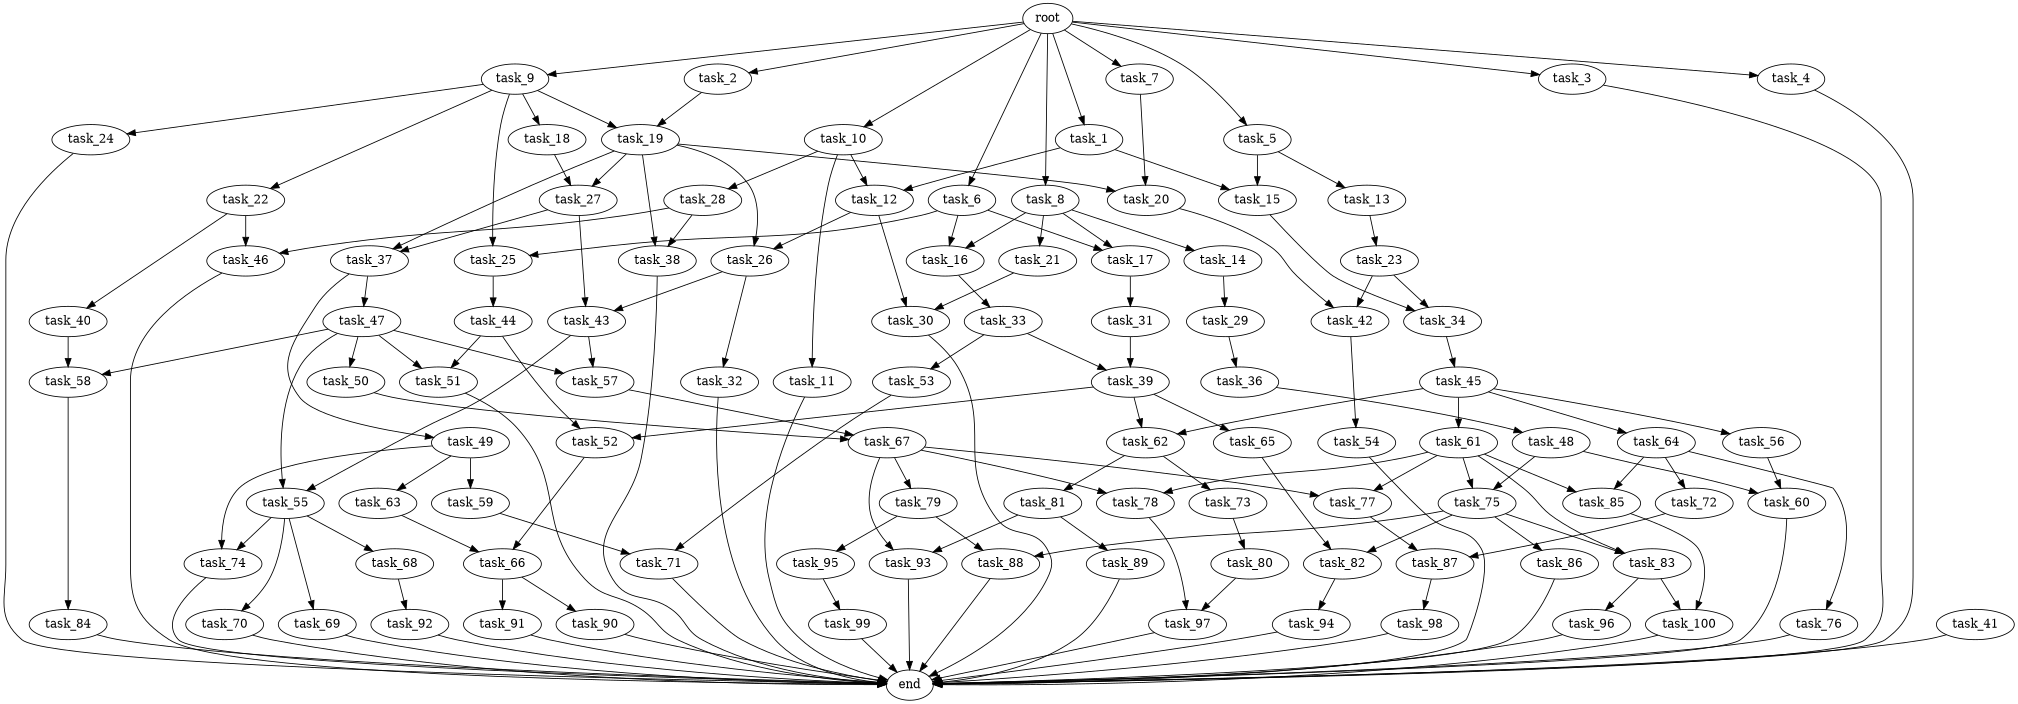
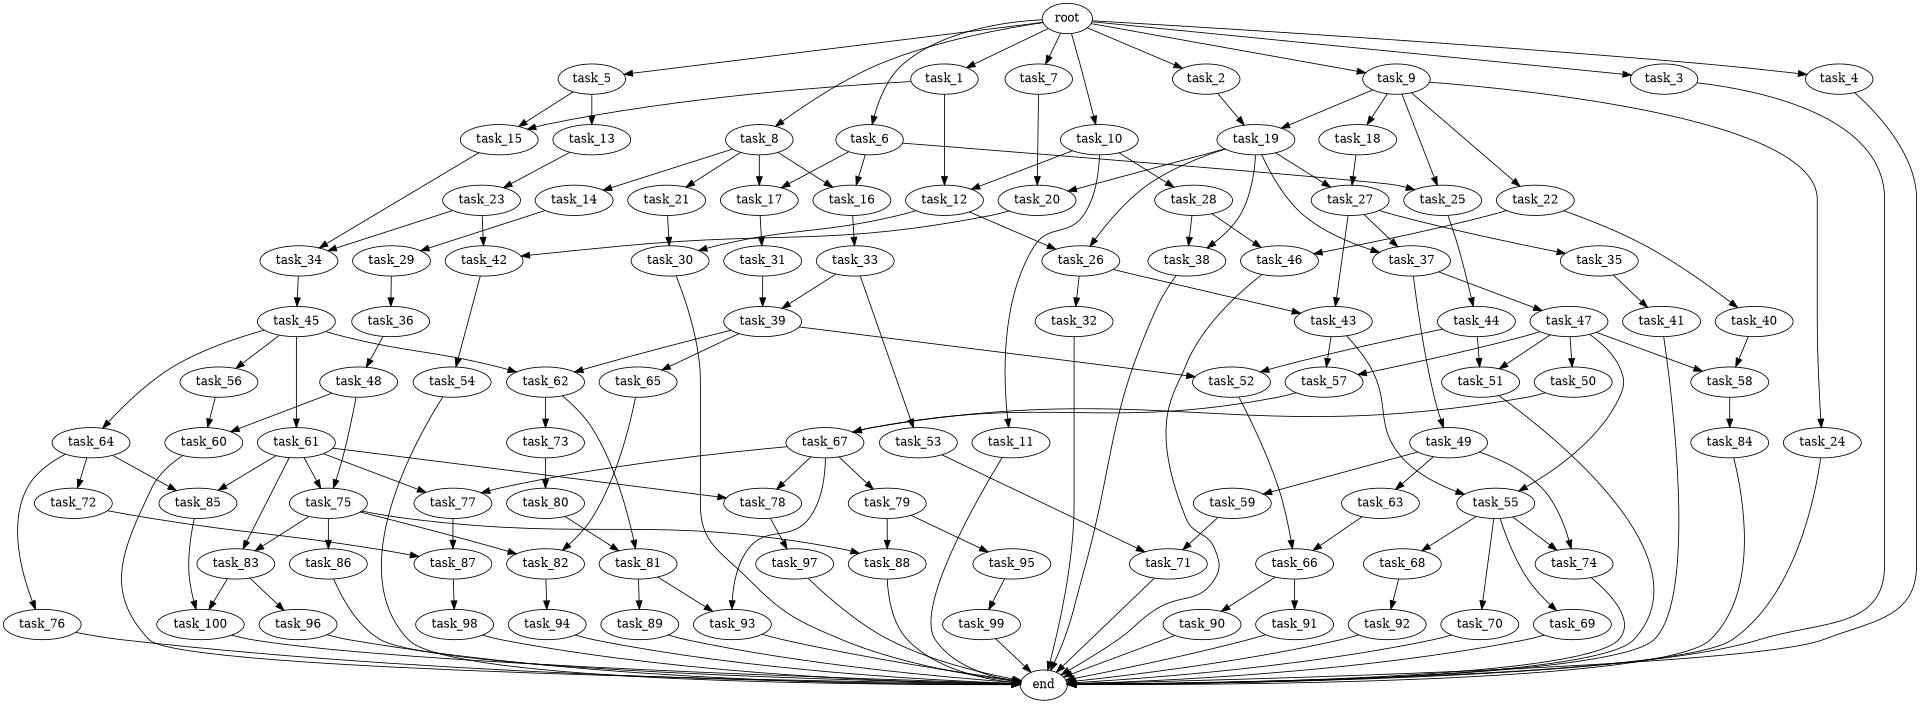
node "task_35": added
edge "task_80" -> "task_97": now "task_80" -> "task_81"
